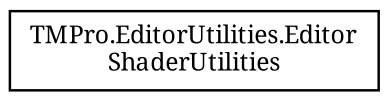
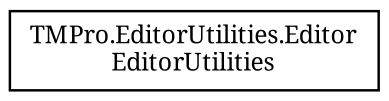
node "TMPro.EditorUtilities.Editor ShaderUtilities": label "TMPro.EditorUtilities.Editor ShaderUtilities" -> "TMPro.EditorUtilities.Editor EditorUtilities"
